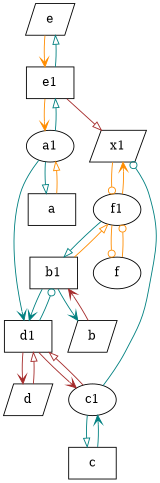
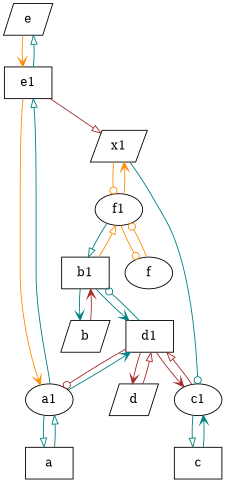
edge "a" -> "a1": color darkorange -> teal
edge "c1" -> "x1": reversed
edge "d1" -> "a1": added
